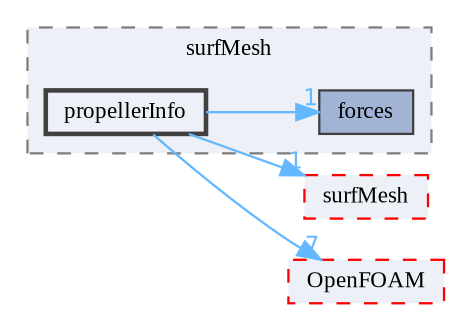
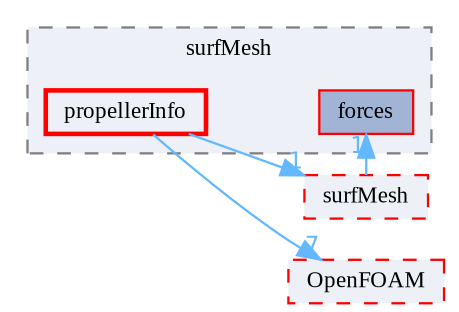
node "propellerInfo": color grey25 -> red
edge "propellerInfo" -> "forces": now "surfMesh" -> "forces"
node "forces": color grey25 -> red
